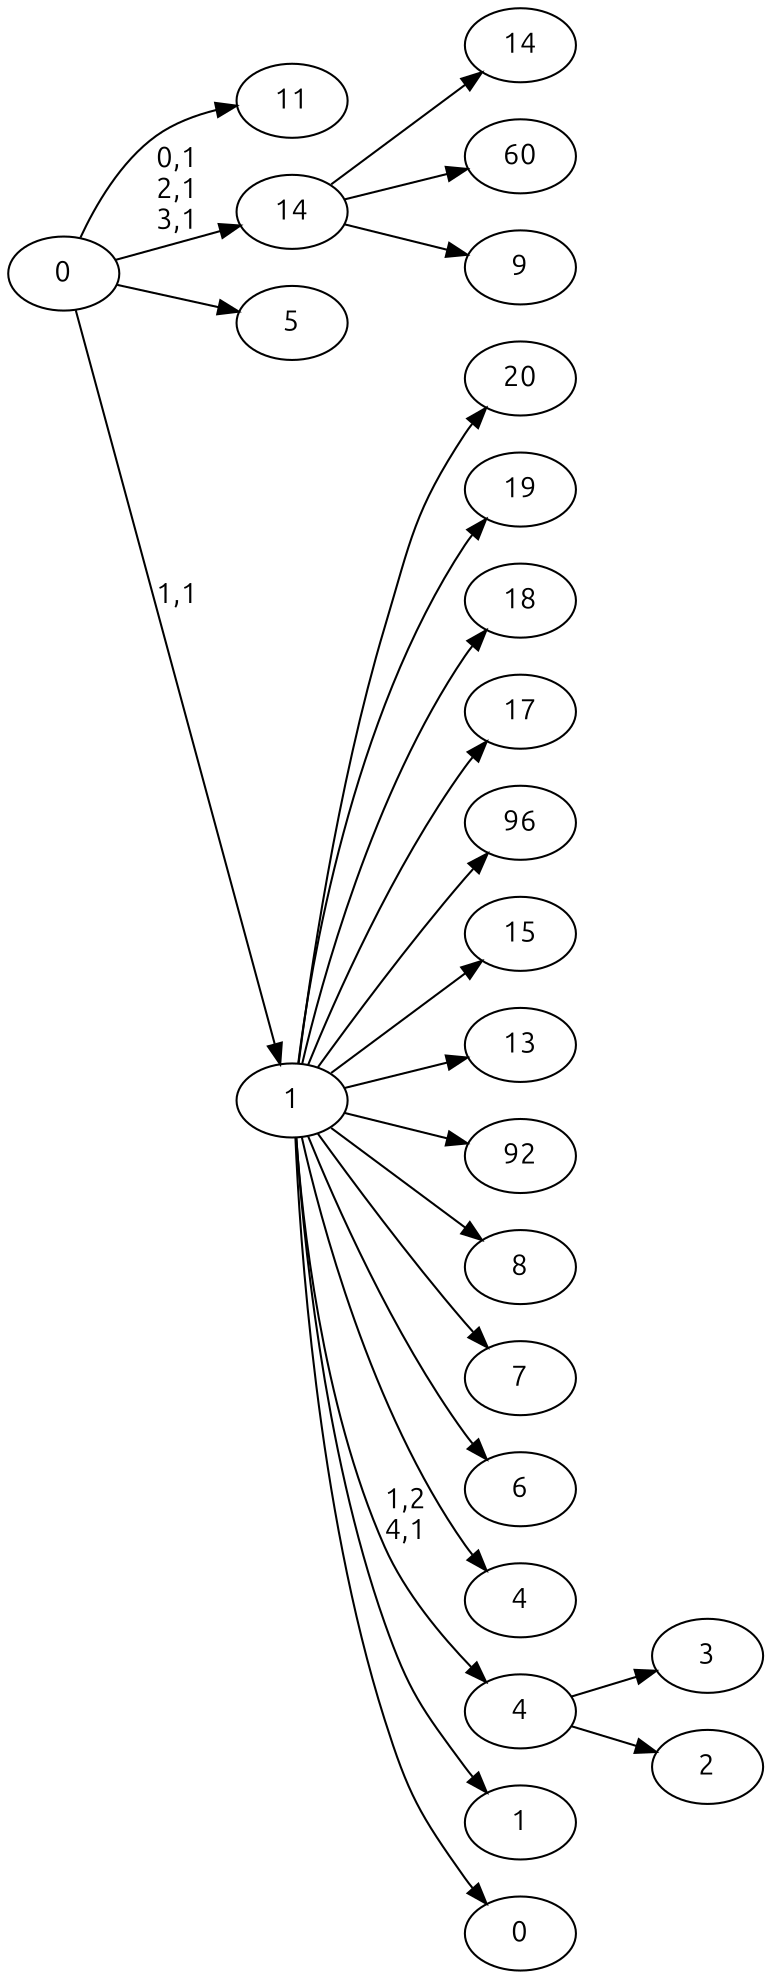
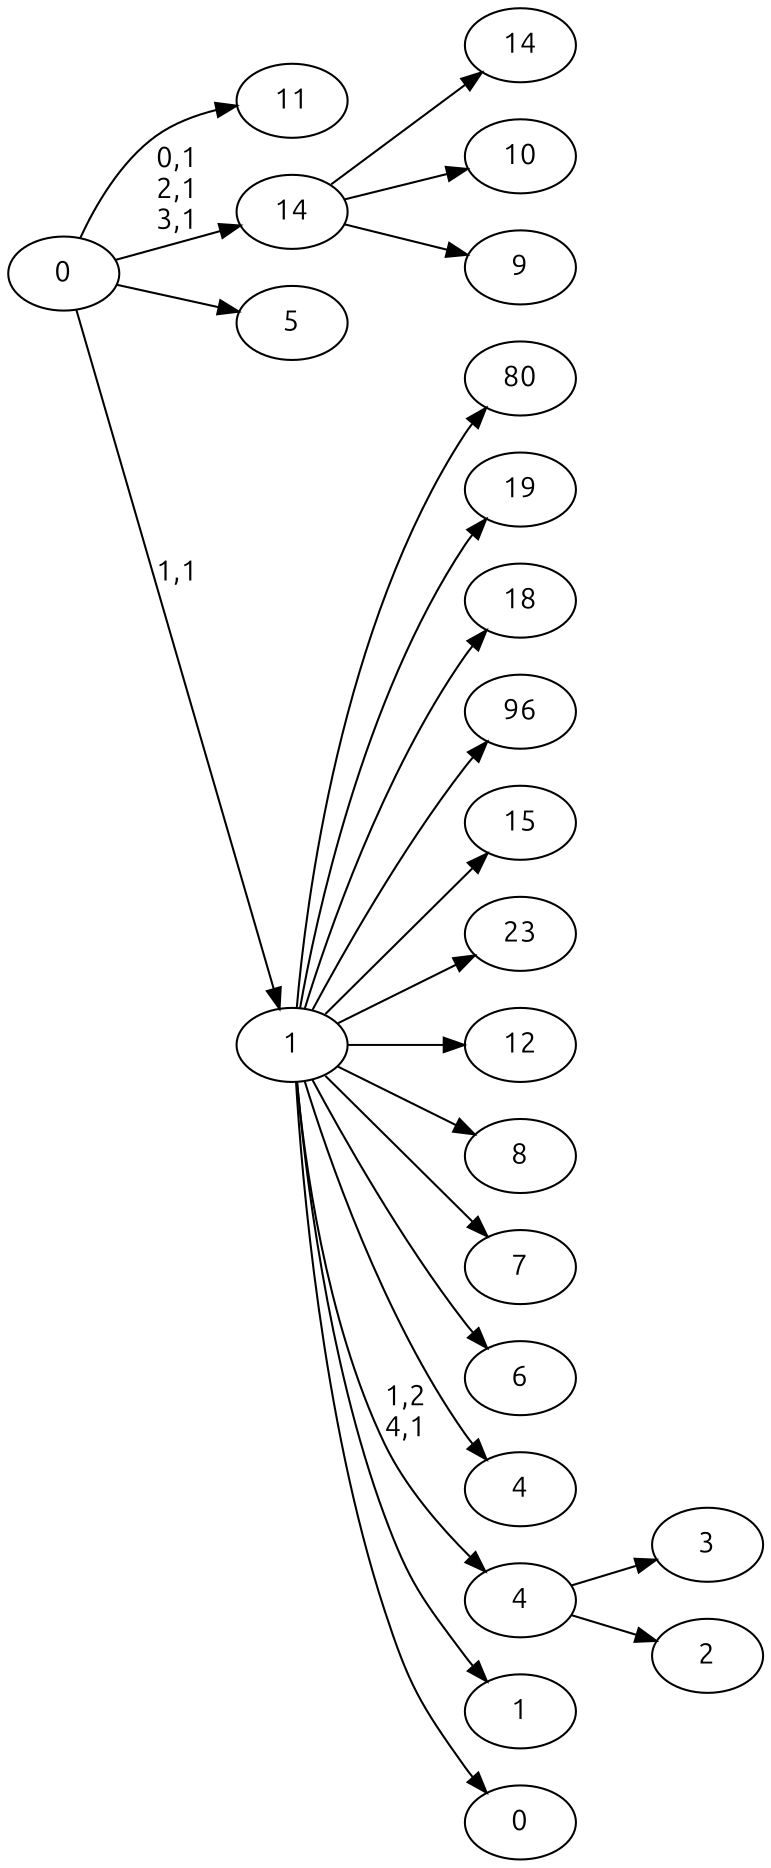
node "60": label "60" -> "10"
node "20": label "20" -> "80"
node "17": removed
node "13": label "13" -> "23"
node "92": label "92" -> "12"
